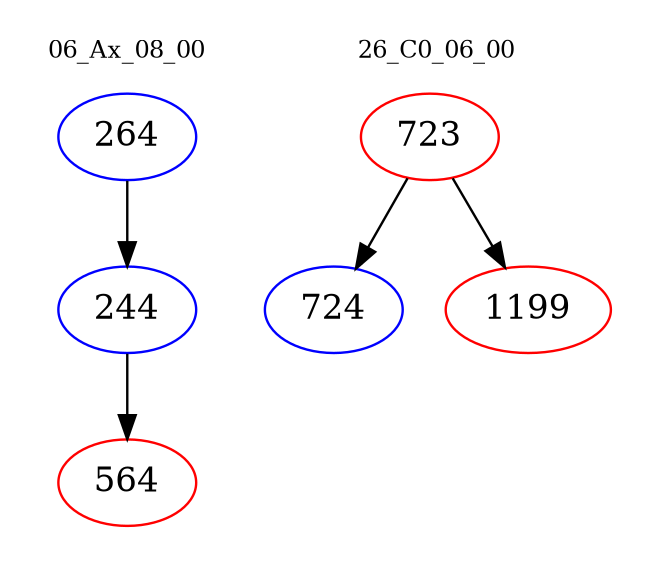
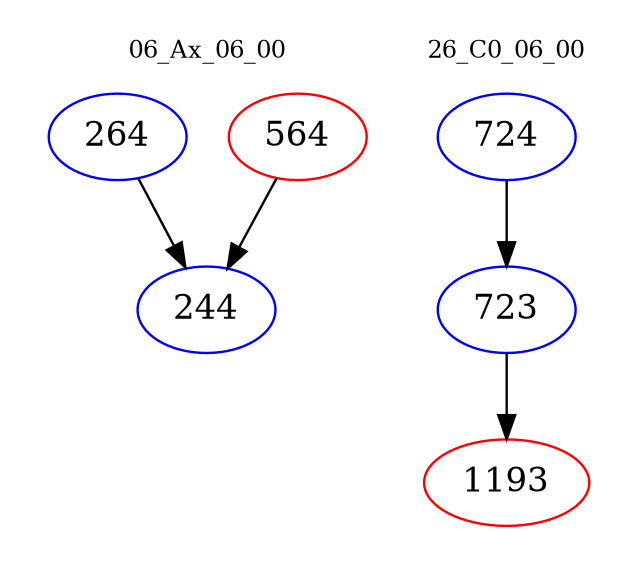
cluster "06_Ax_08_00": label "06_Ax_08_00" -> "06_Ax_06_00"
node "723": color red -> blue
edge "723" -> "724": reversed
node "1199": label "1199" -> "1193"
edge "244" -> "564": reversed
